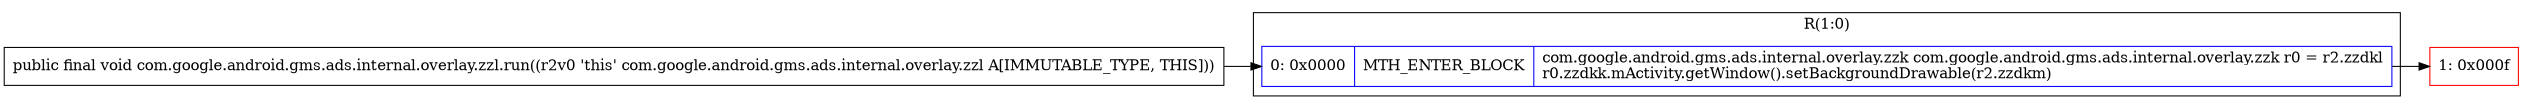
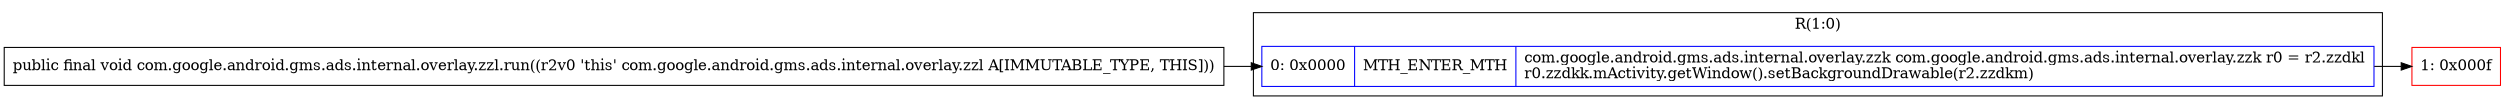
node "0: 0x0000": text "MTH_ENTER_BLOCK" -> "MTH_ENTER_MTH"
